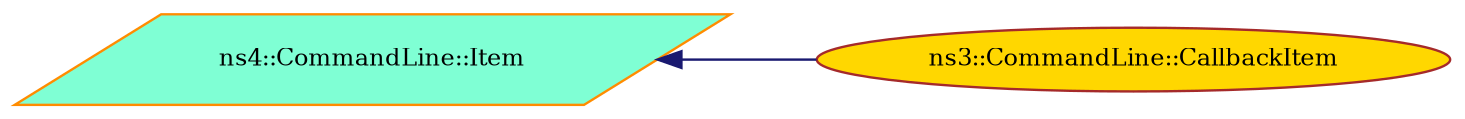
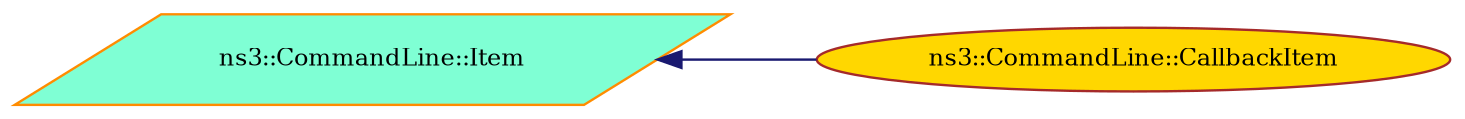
node "ns4::CommandLine::Item": label "ns4::CommandLine::Item" -> "ns3::CommandLine::Item"
